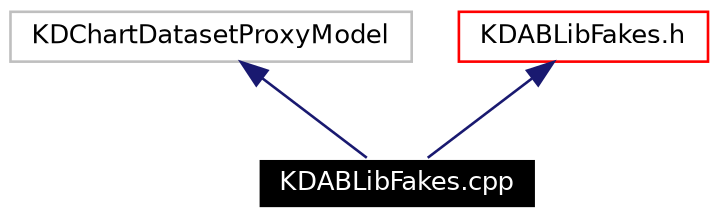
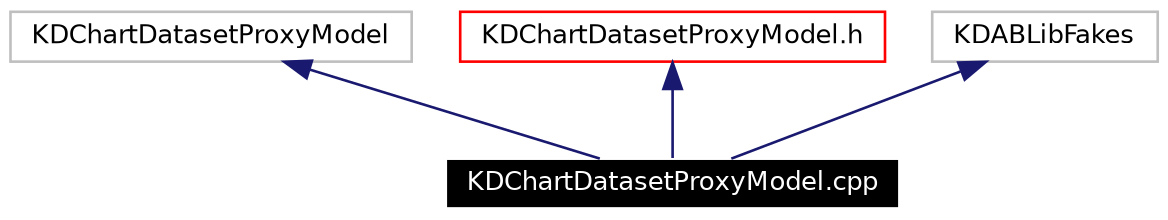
node "KDABLibFakes.h": label "KDABLibFakes.h" -> "KDChartDatasetProxyModel.h"
node "KDABLibFakes": added
node "KDABLibFakes.cpp": label "KDABLibFakes.cpp" -> "KDChartDatasetProxyModel.cpp"
